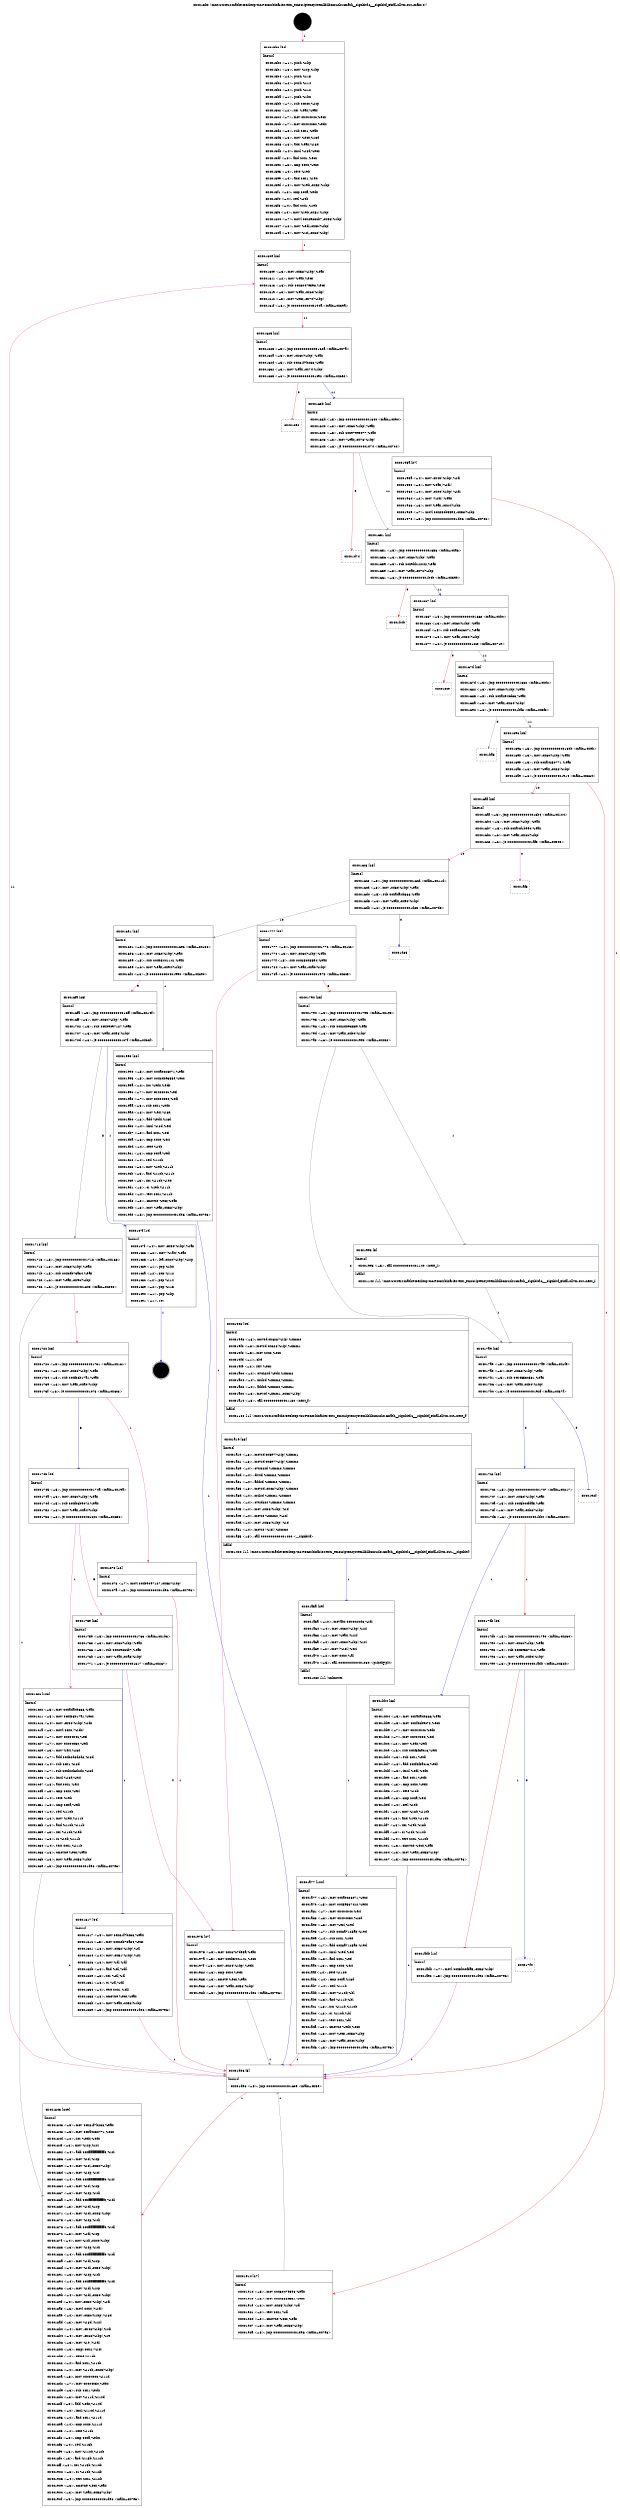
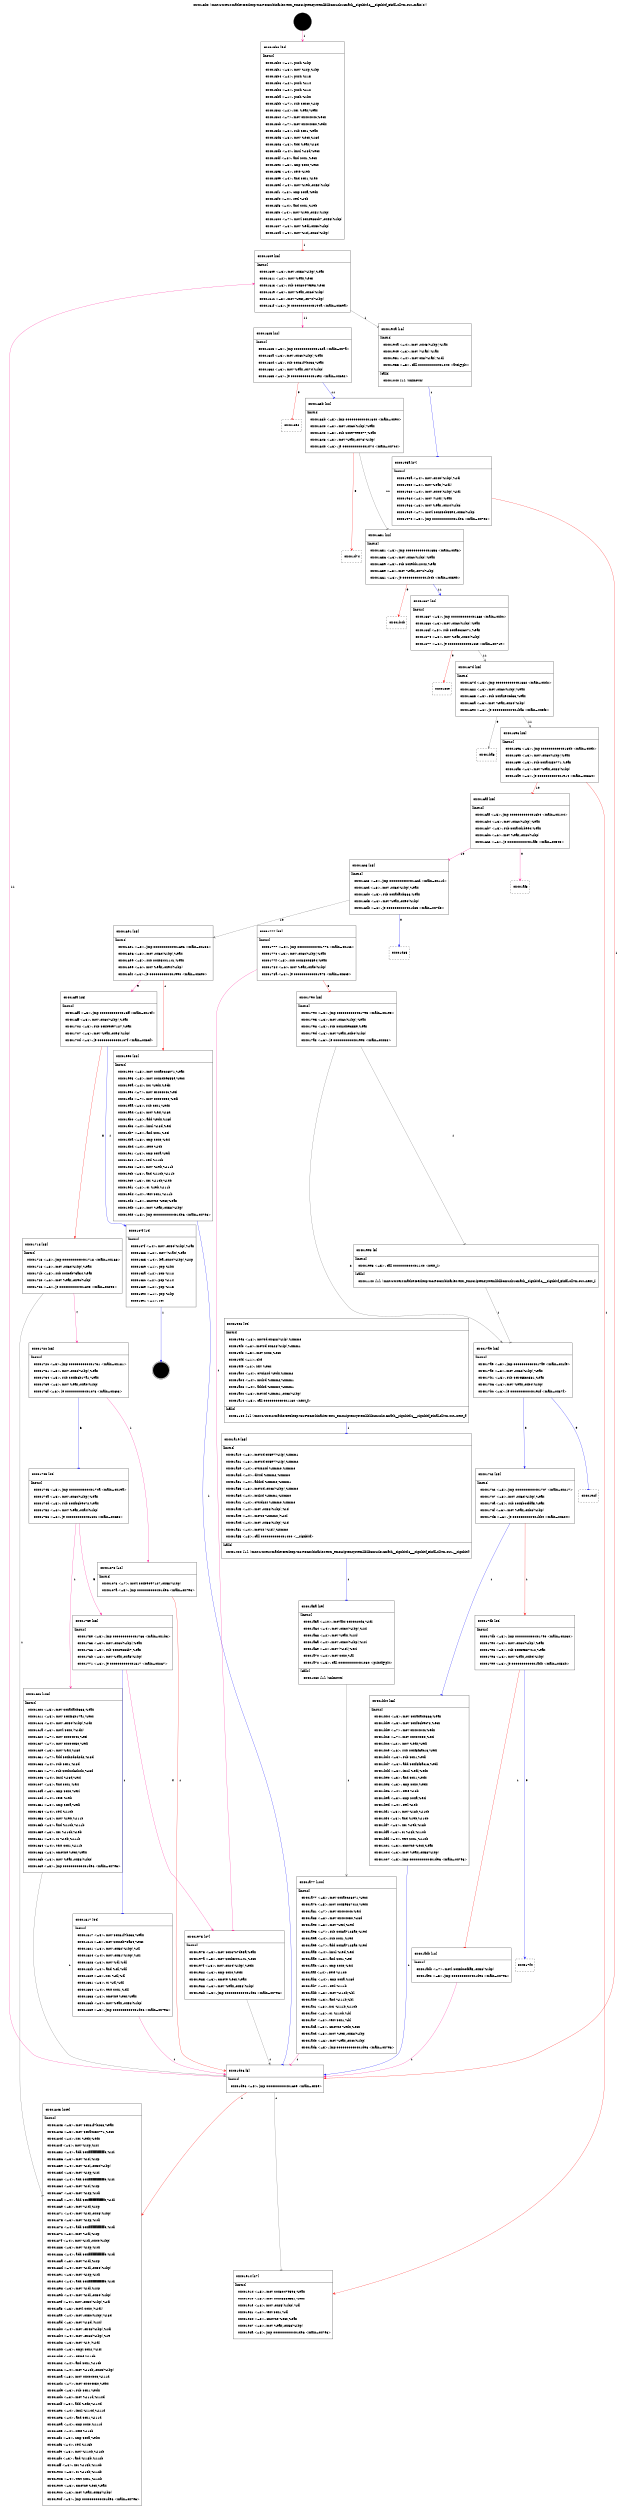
node "0x40194a [16]": added
edge "0x4016e1 [25]" -> "0x401990 [83]": color gray40 -> red
edge "0x4016fa [25]" -> "0x401713 [25]": color gray40 -> red
edge "0x401914 [27]" -> "0x401d96 [5]": reversed
